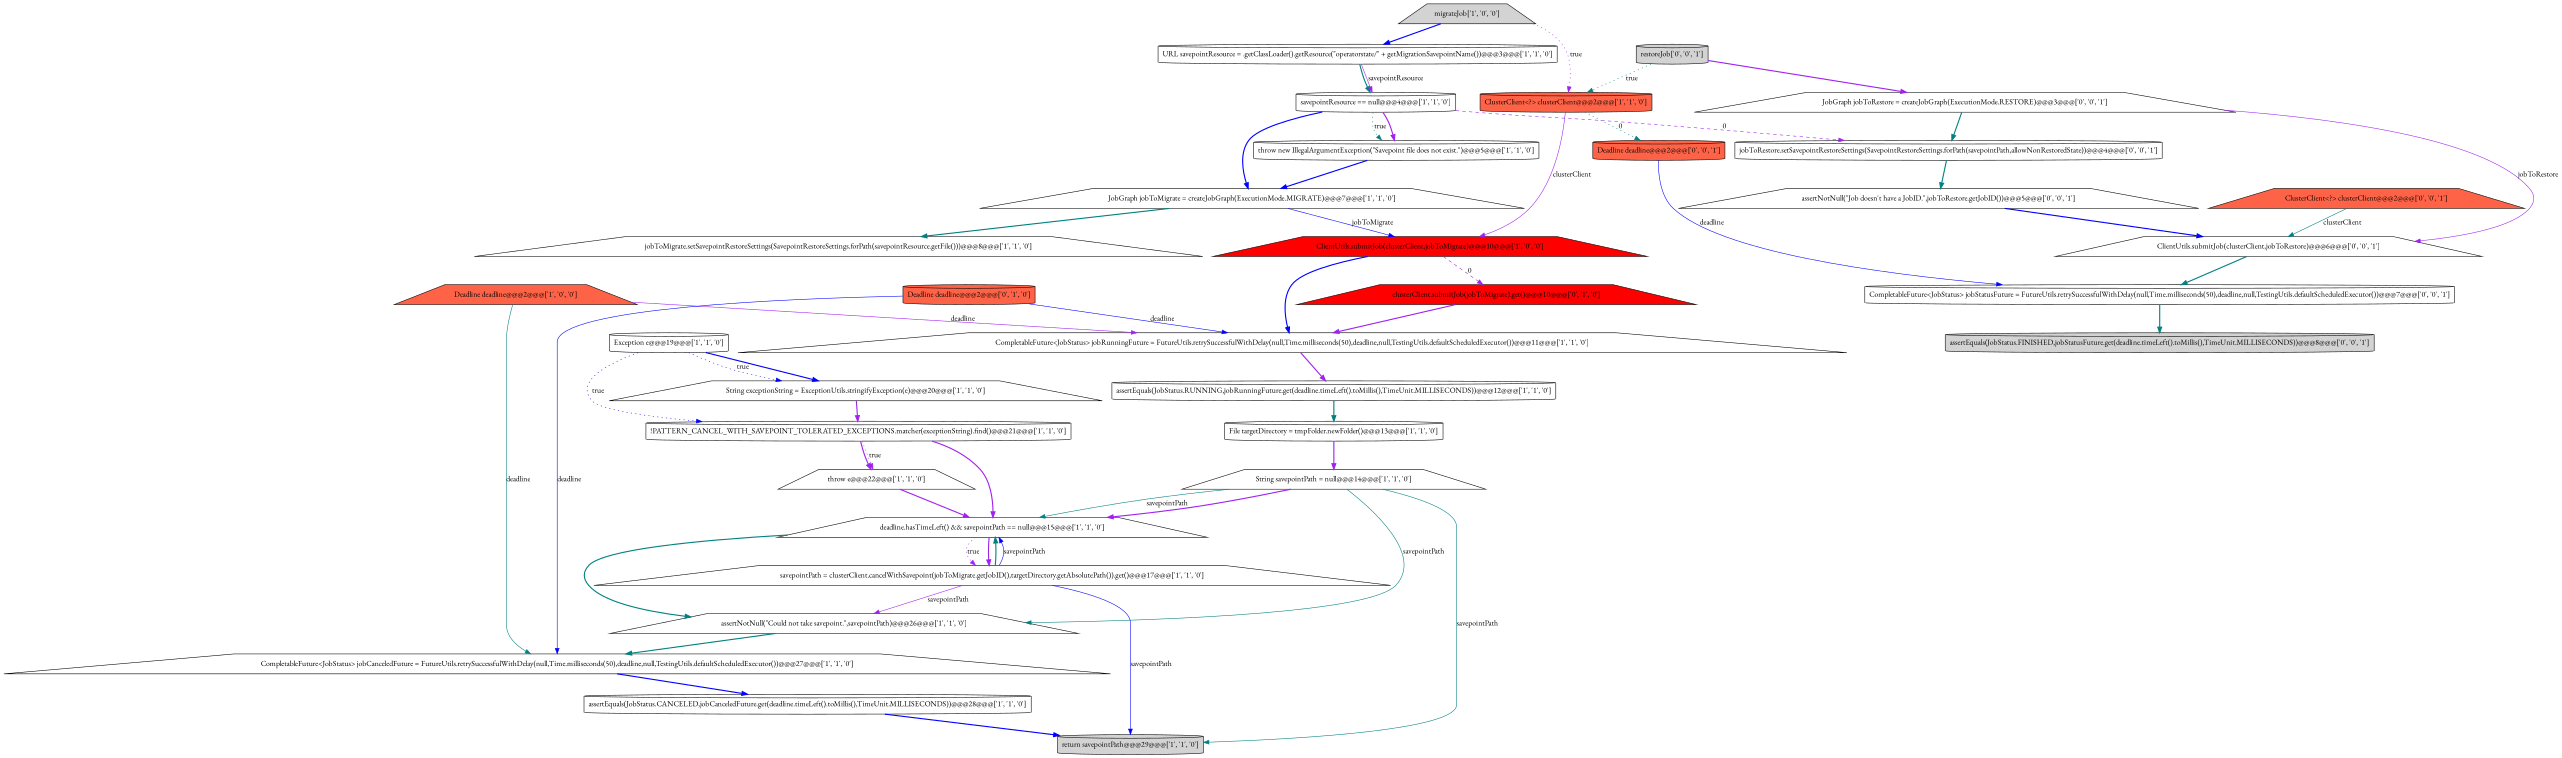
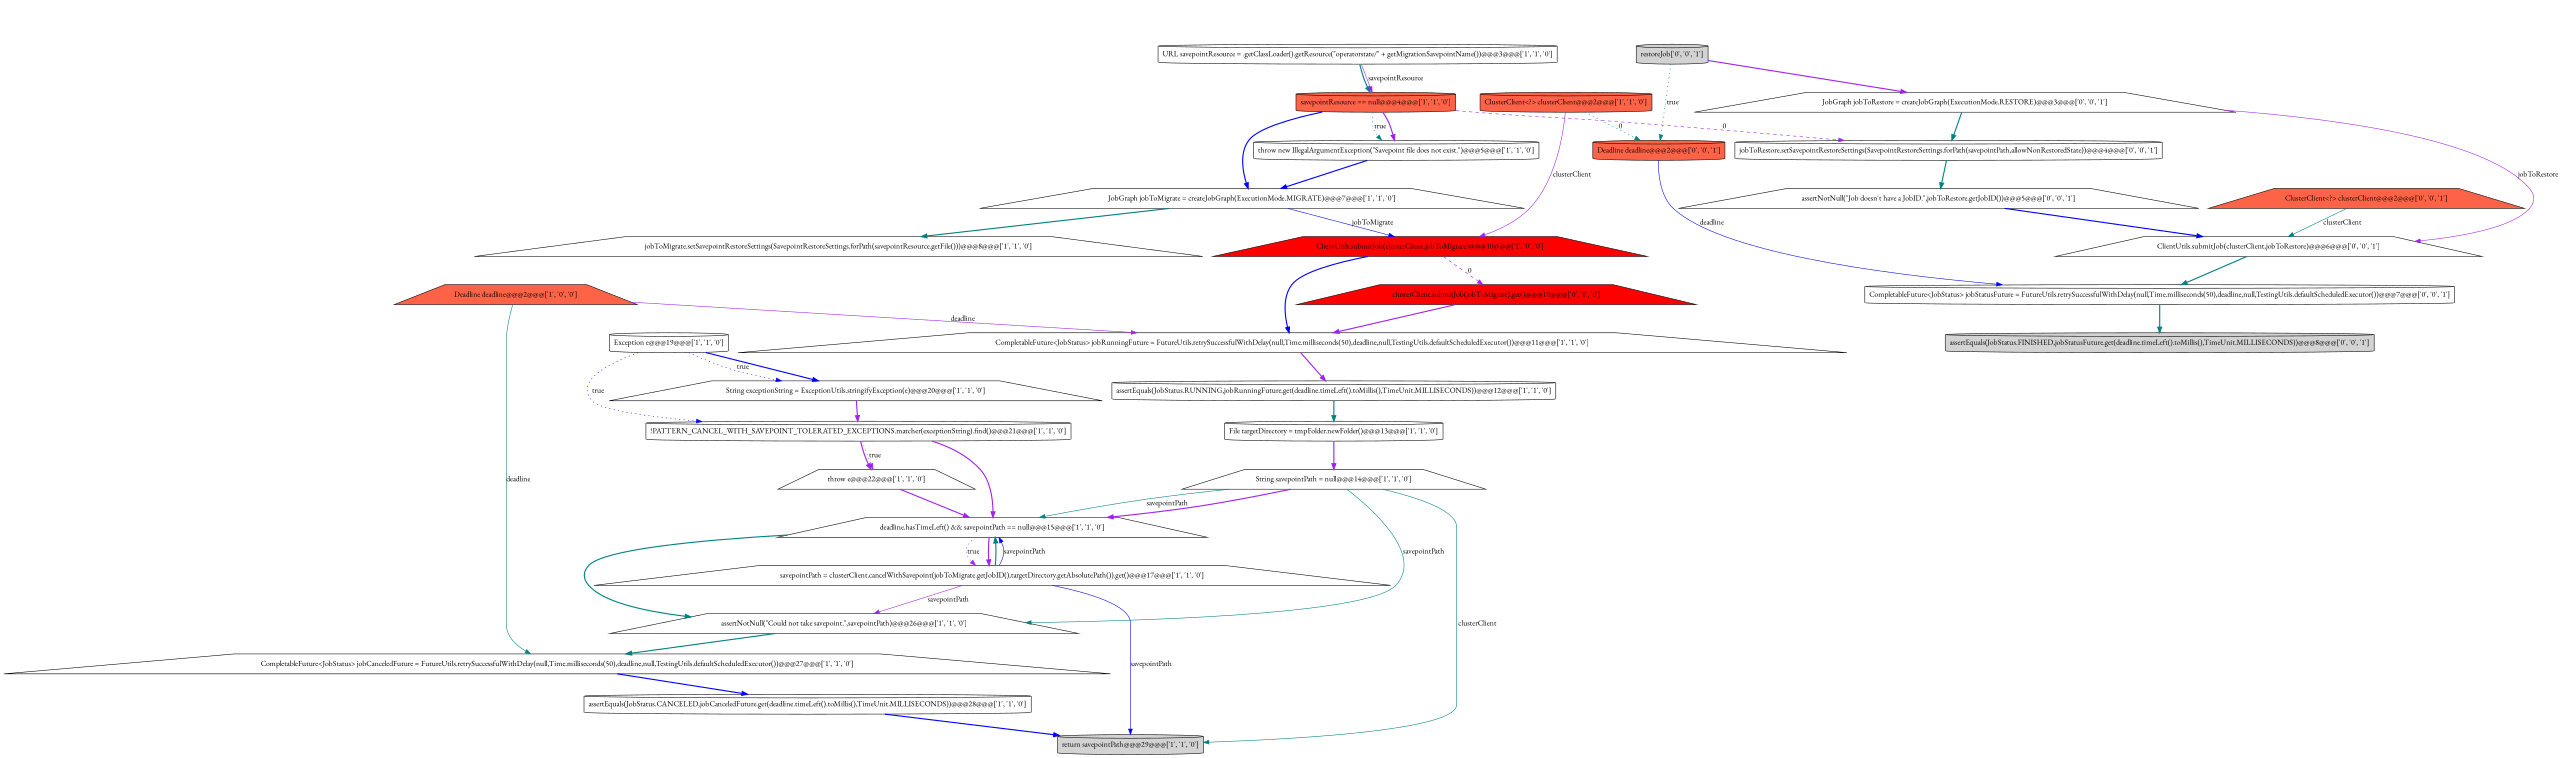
node "migrateJob['1', '0', '0']": removed
edge "restoreJob['0', '0', '1']" -> "ClusterClient<?> clusterClient@@@2@@@['1', '1', '0']": now "restoreJob['0', '0', '1']" -> "Deadline deadline@@@2@@@['0', '0', '1']"
node "savepointResource == null@@@4@@@['1', '1', '0']": fillcolor white -> tomato
node "Deadline deadline@@@2@@@['0', '1', '0']": removed
edge "String savepointPath = null@@@14@@@['1', '1', '0']" -> "return savepointPath@@@29@@@['1', '1', '0']": label "savepointPath" -> "clusterClient"
